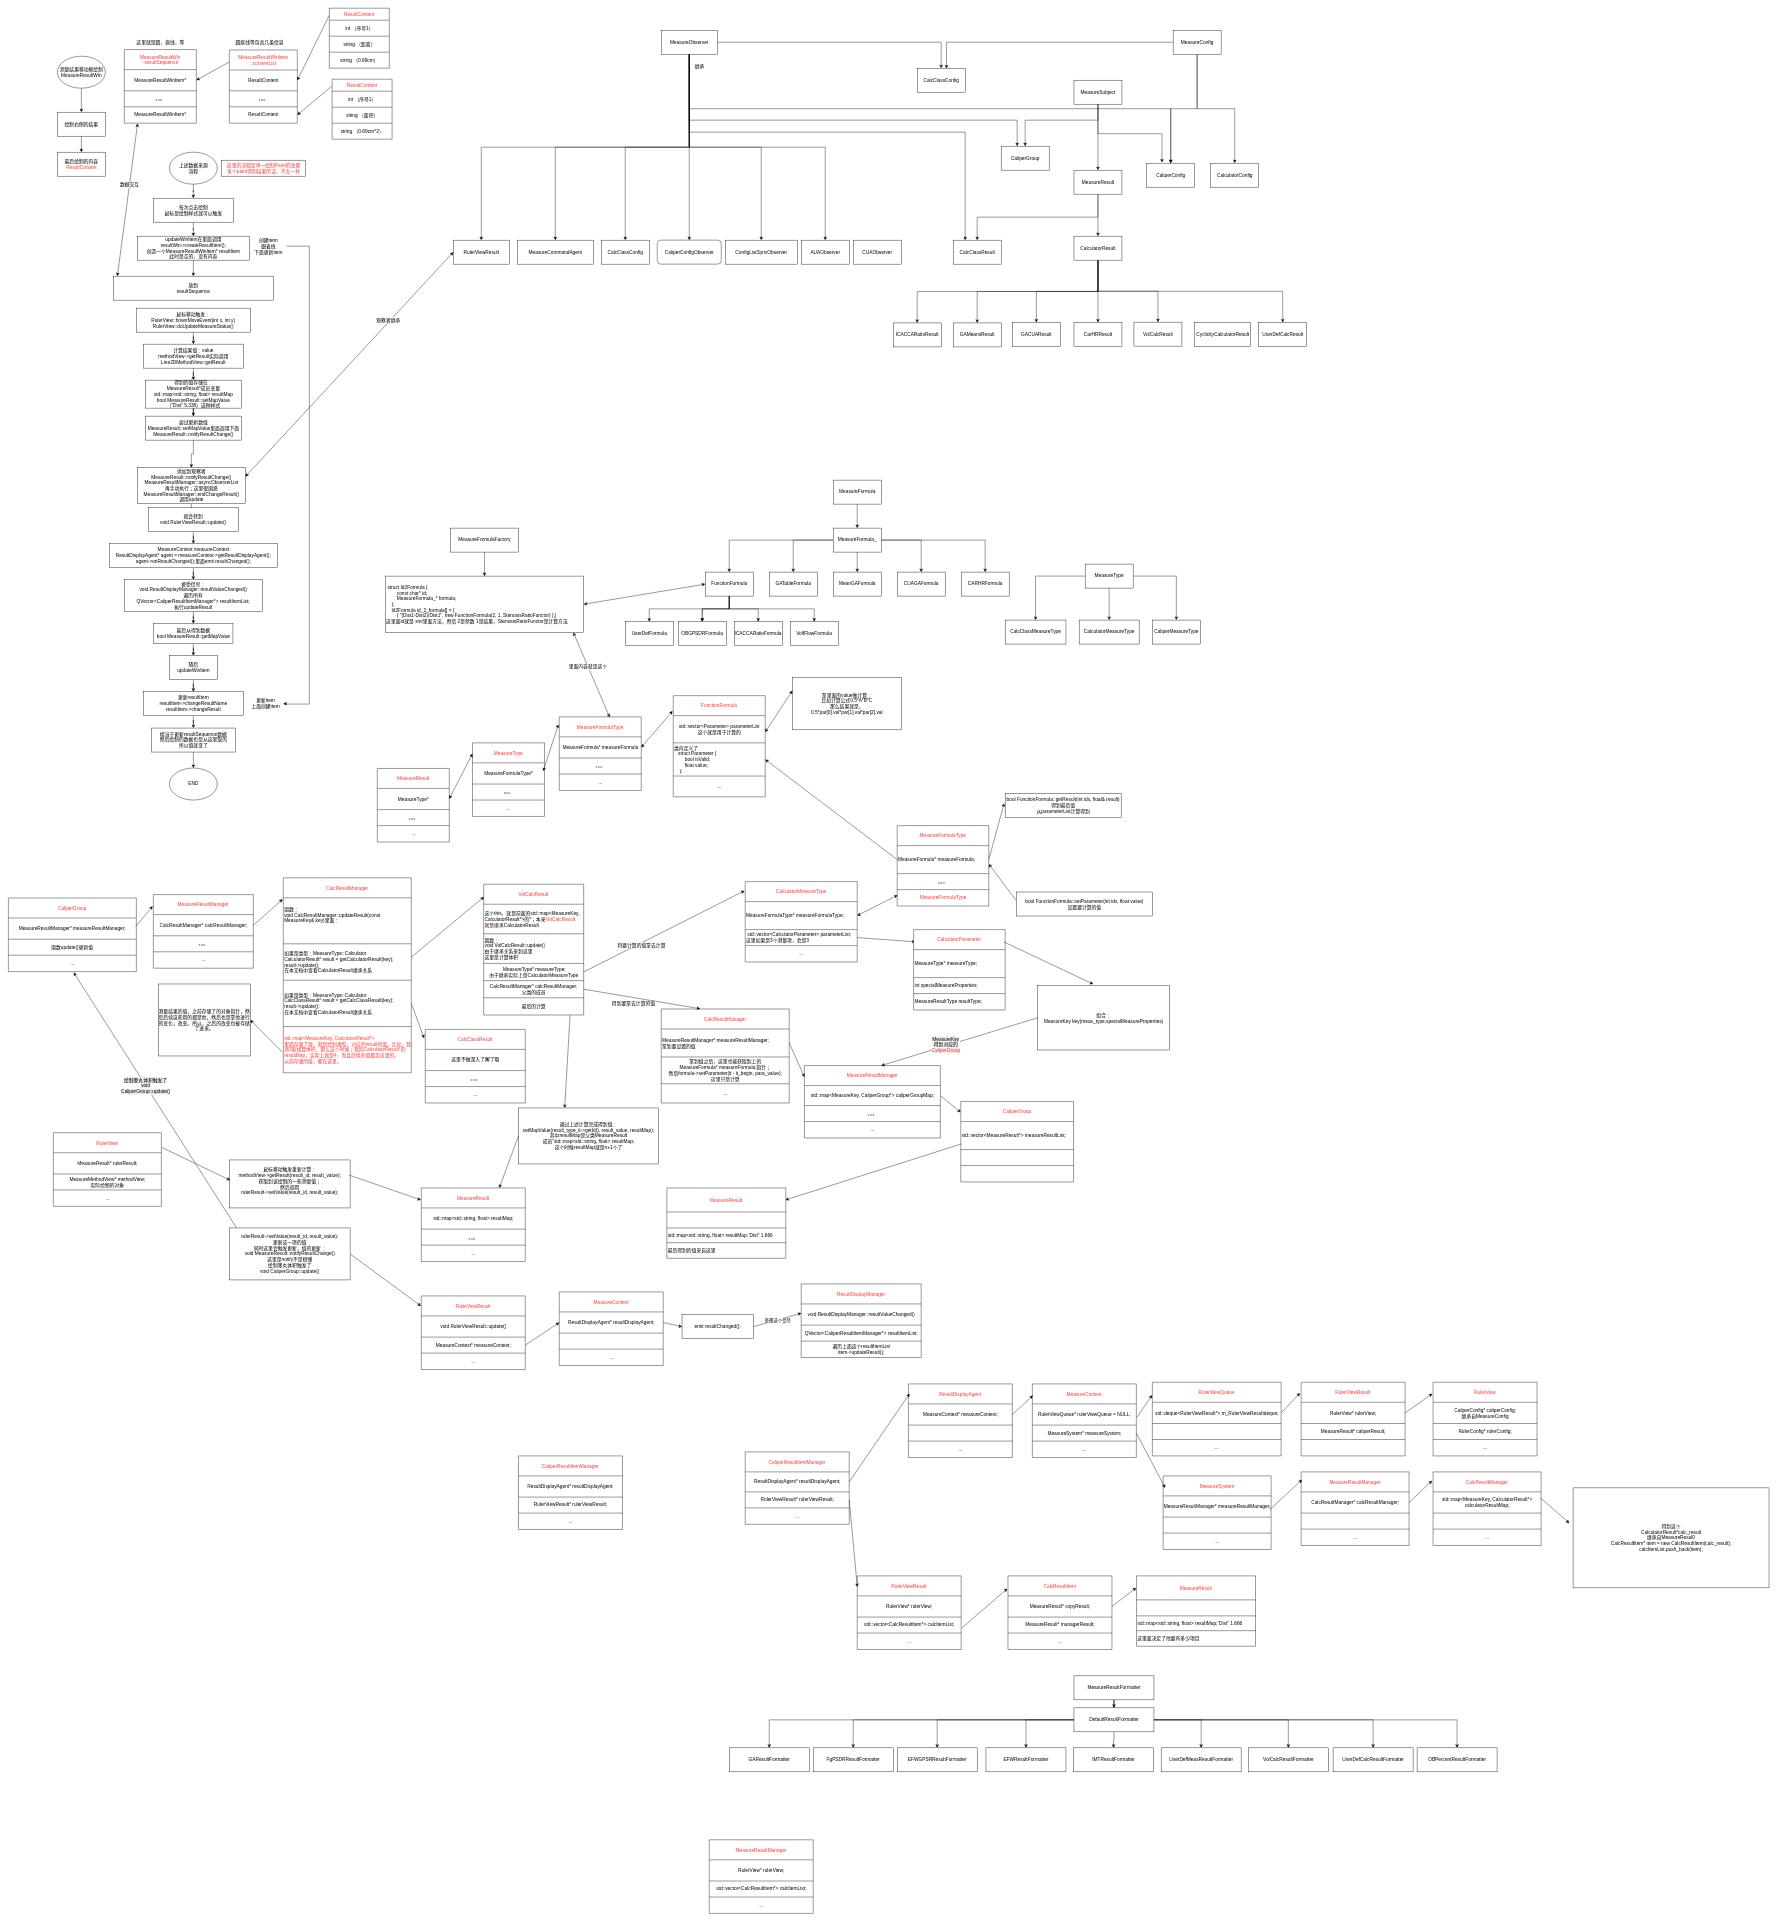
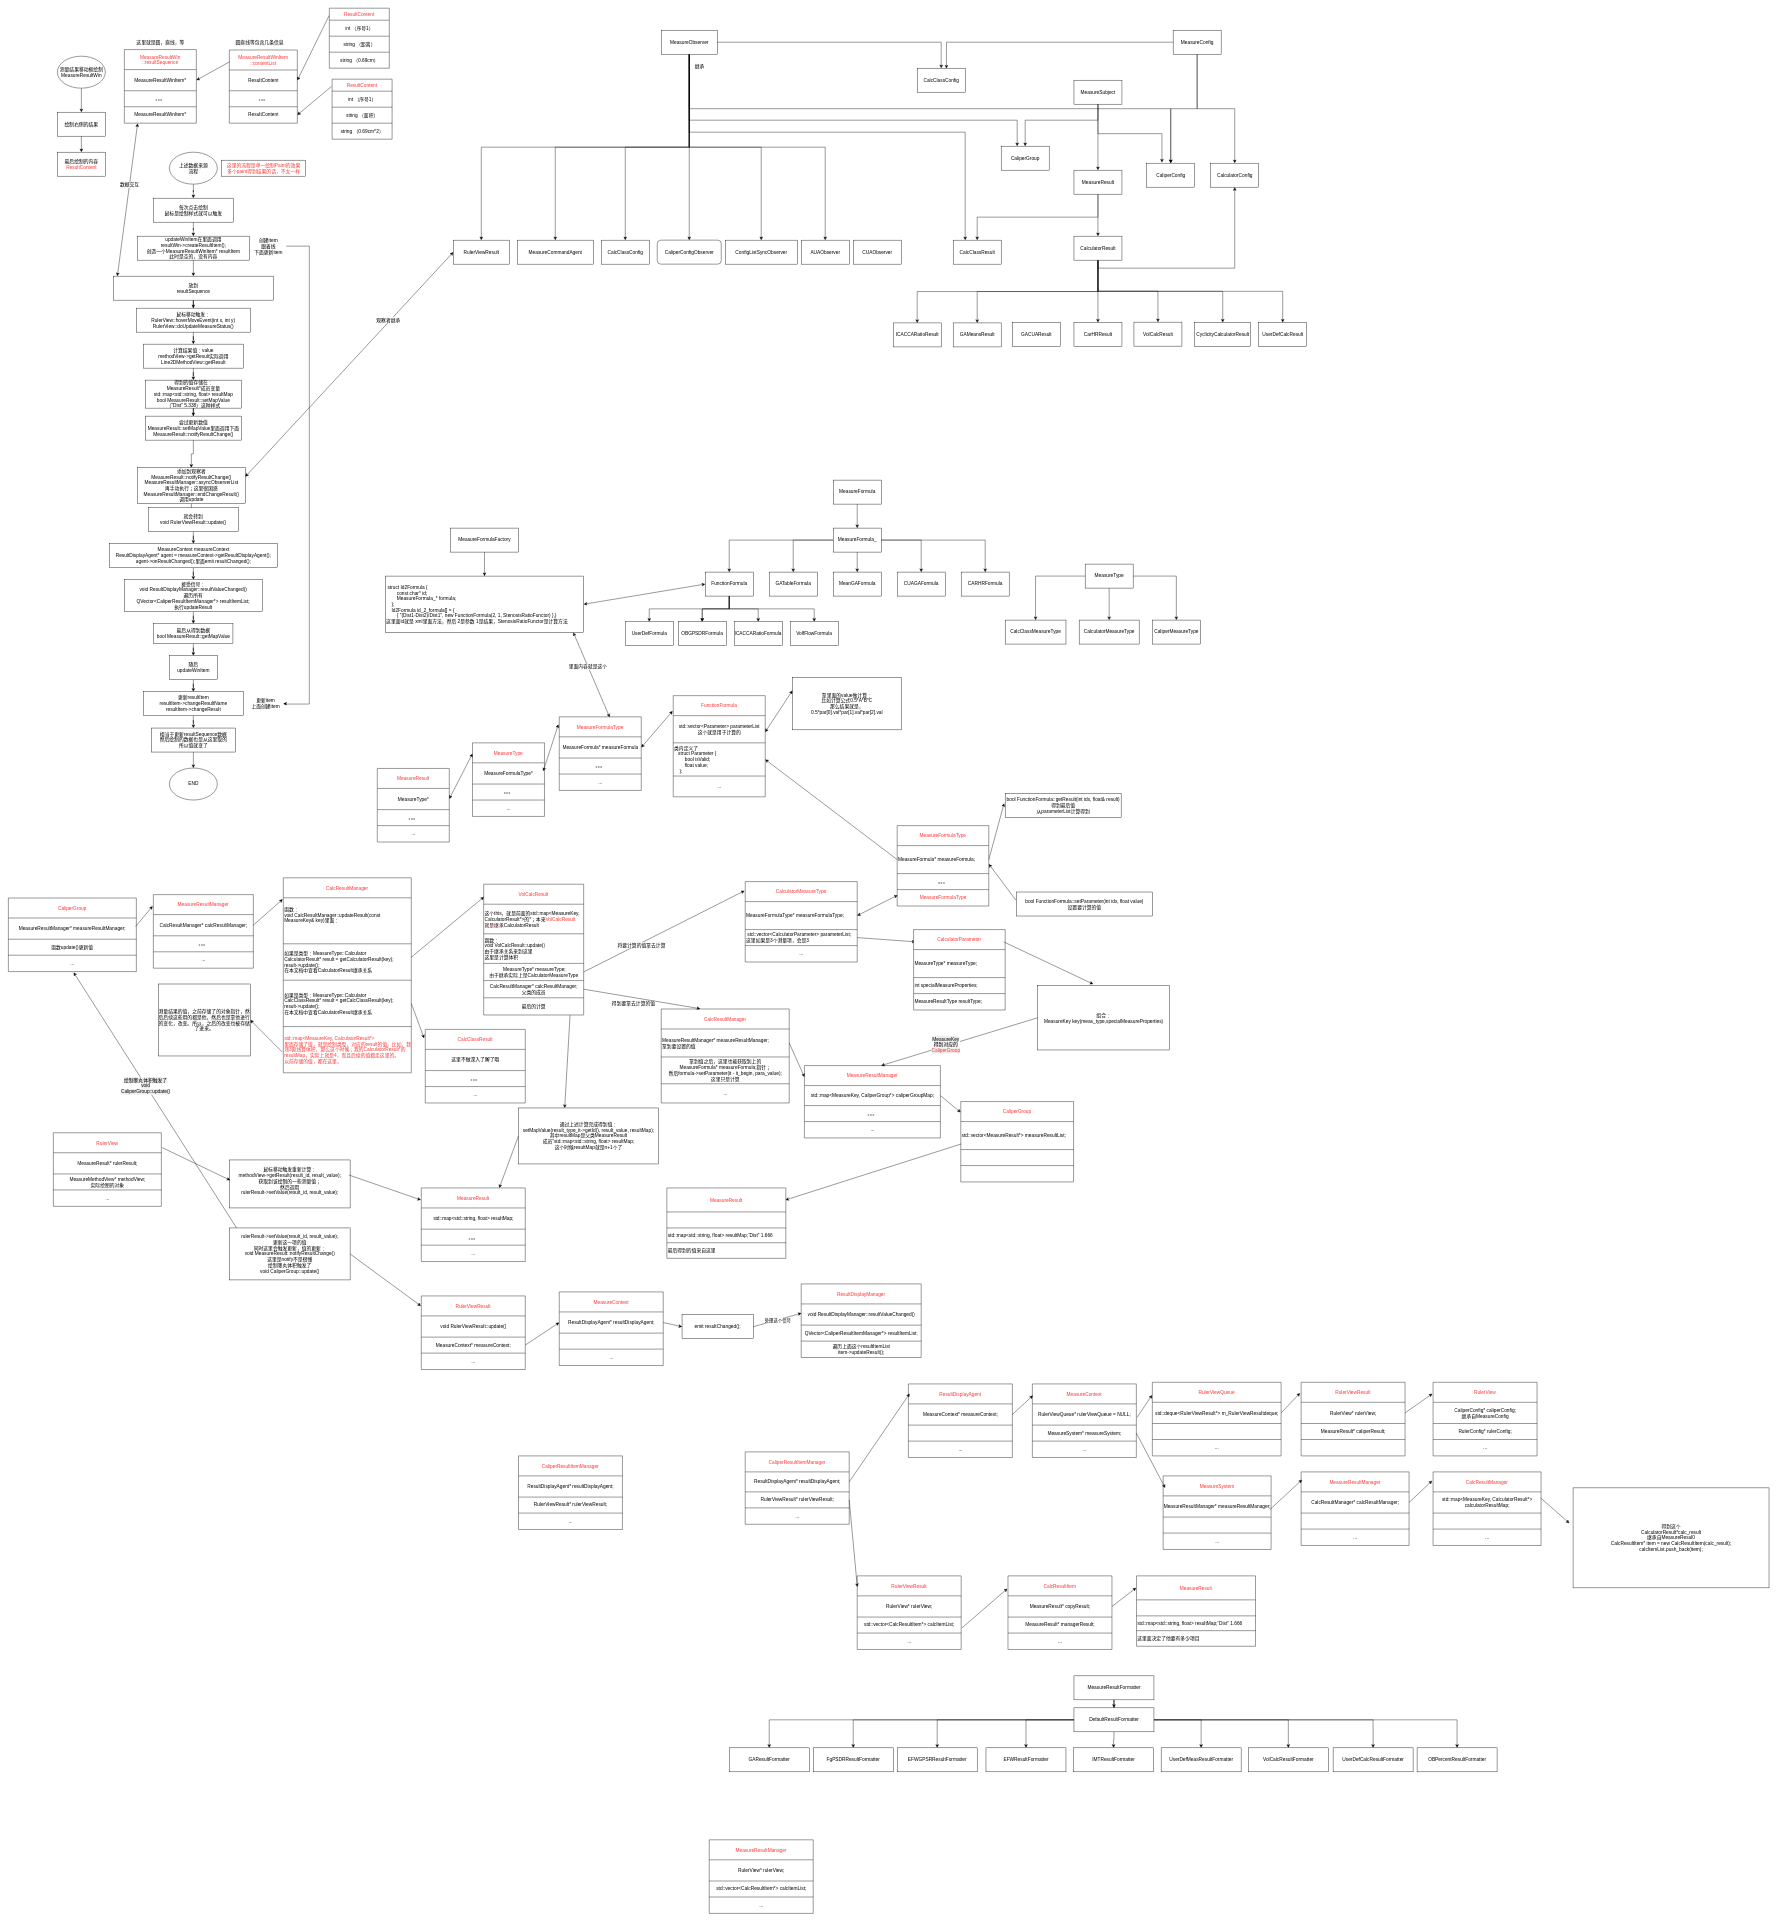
edge "放到 resultSequence" -> "鼠标移动触发： RulerView::hoverMoveEvent(int x, int y) RulerView::doUpdateMeasureStatus()": added
edge "CalculatorResult" -> "GACUAResult": now "CalculatorResult" -> "CalculatorConfig"
edge "CalculatorResult" -> "CyclicityCalculatorResult": added
